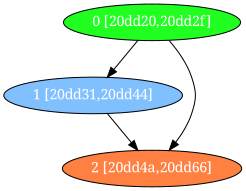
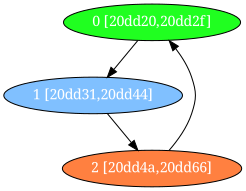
edge "0 [20dd20,20dd2f]" -> "2 [20dd4a,20dd66]": reversed
